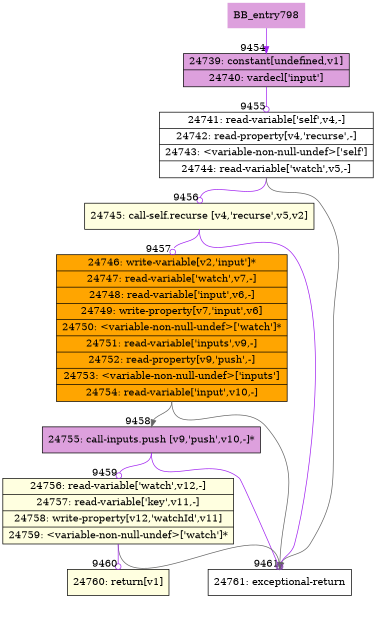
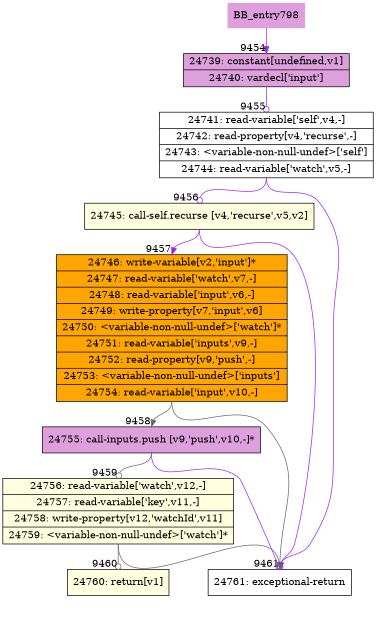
edge "24745: call-self.recurse [v4,'recurse',v5,v2]" -> "24746: write-variable[v2,'input']*": arrowhead odot -> normal
edge "24741: read-variable['self',v4,-]" -> "24761: exceptional-return": color gray40 -> purple
edge "24755: call-inputs.push [v9,'push',v10,-]*" -> "24756: read-variable['watch',v12,-]": color purple -> gray40
edge "24756: read-variable['watch',v12,-]" -> "24760: return[v1]": color purple -> gray40
